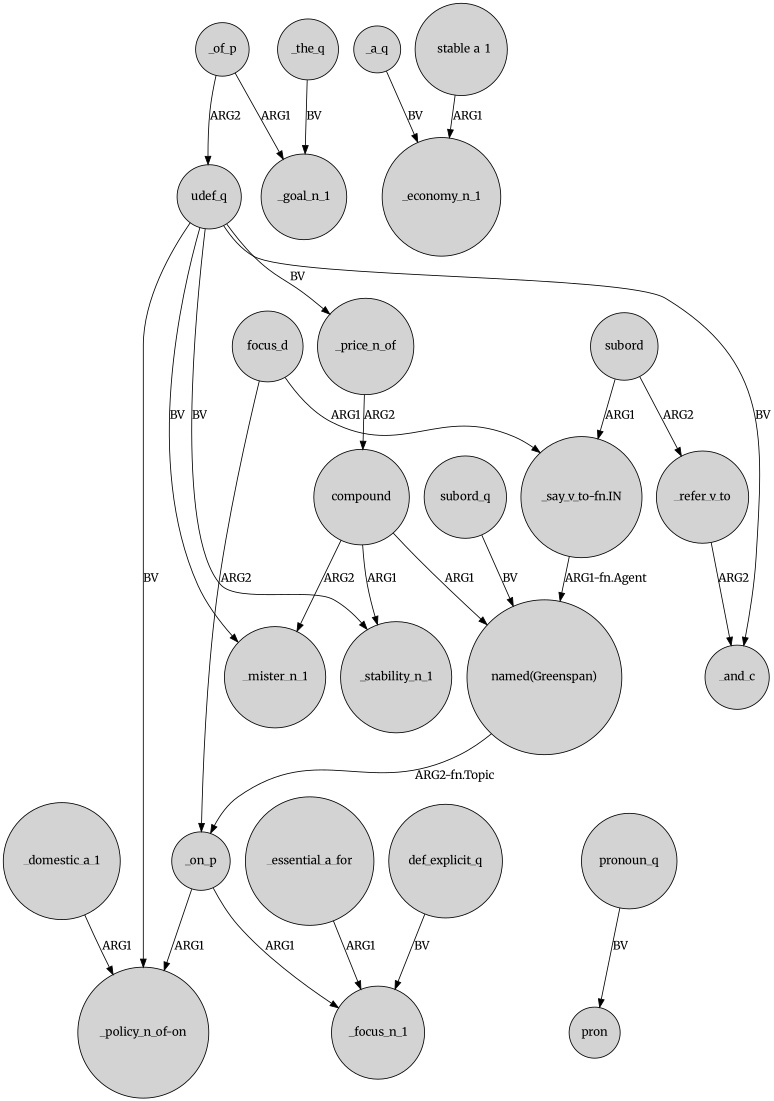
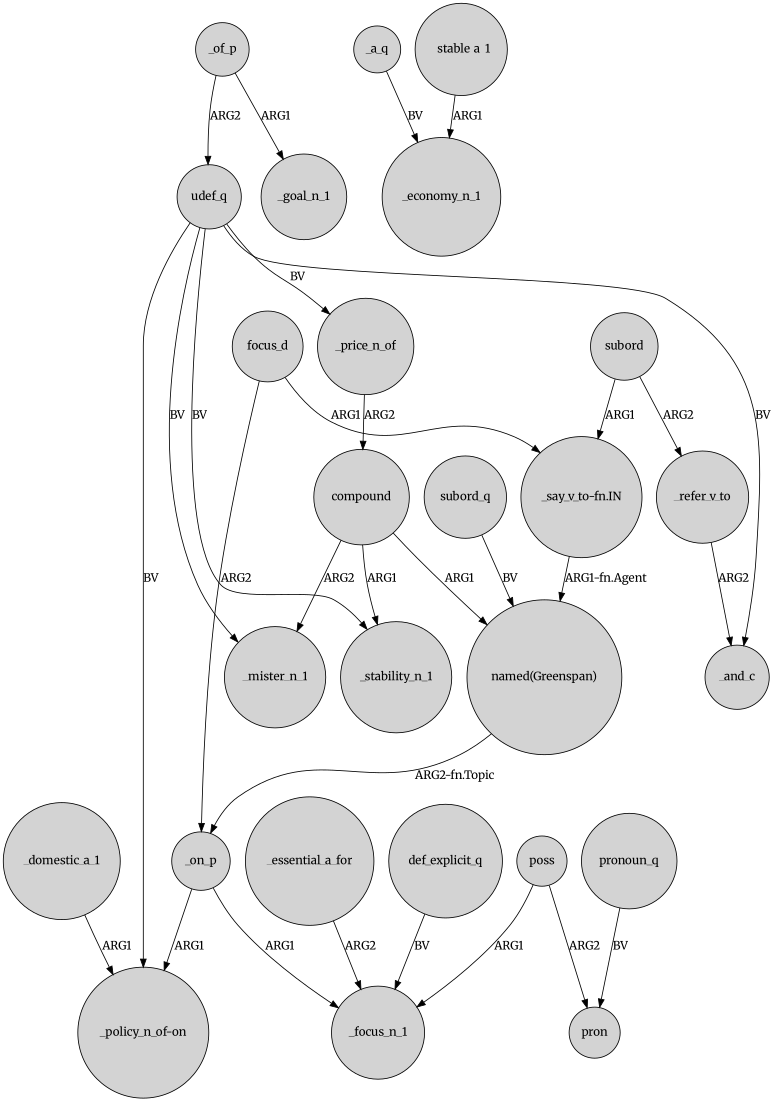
node "_the_q": removed
node "poss": added
edge "_essential_a_for" -> "_focus_n_1": label "ARG1" -> "ARG2"
